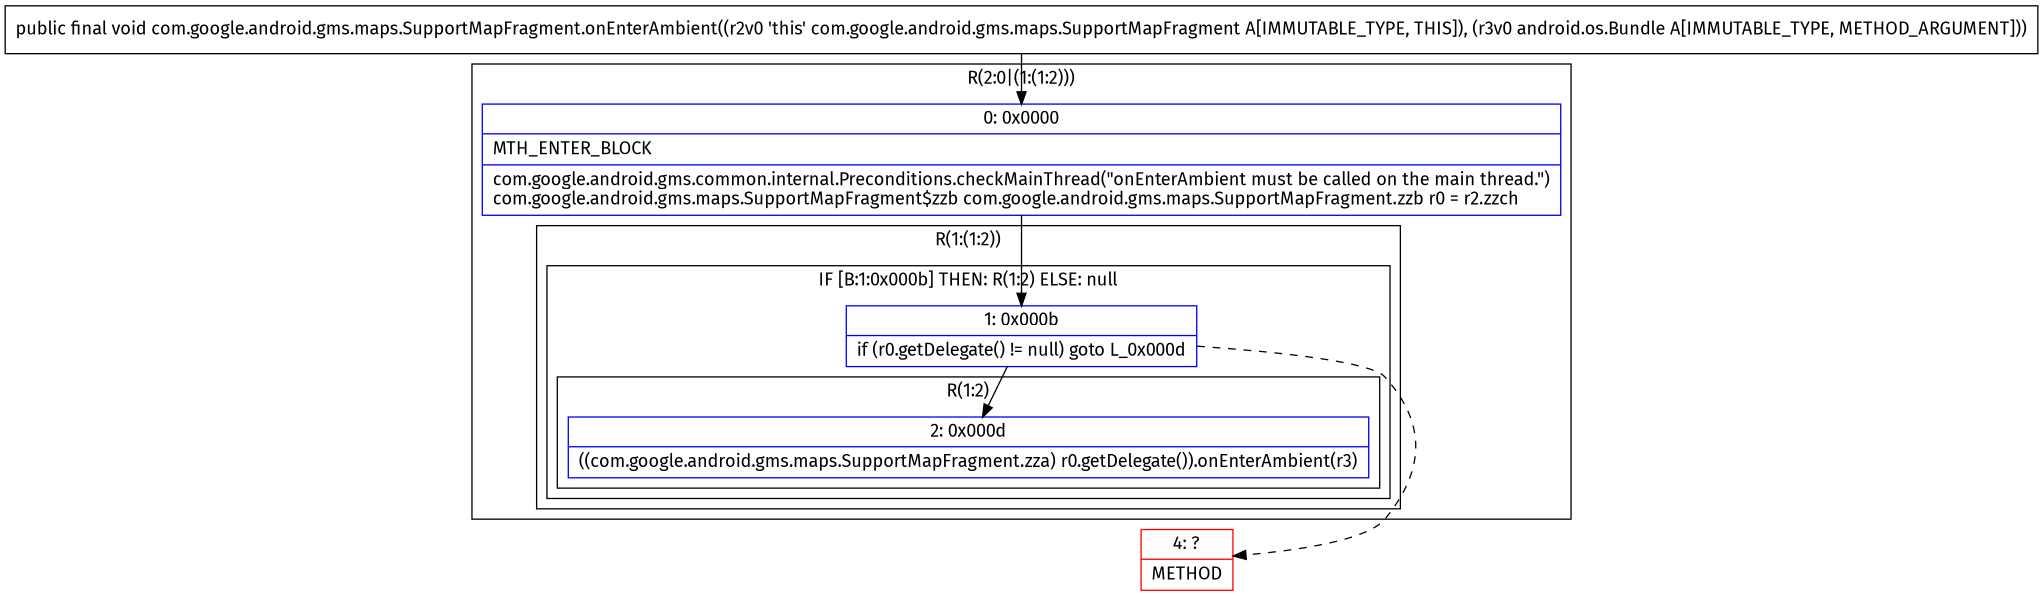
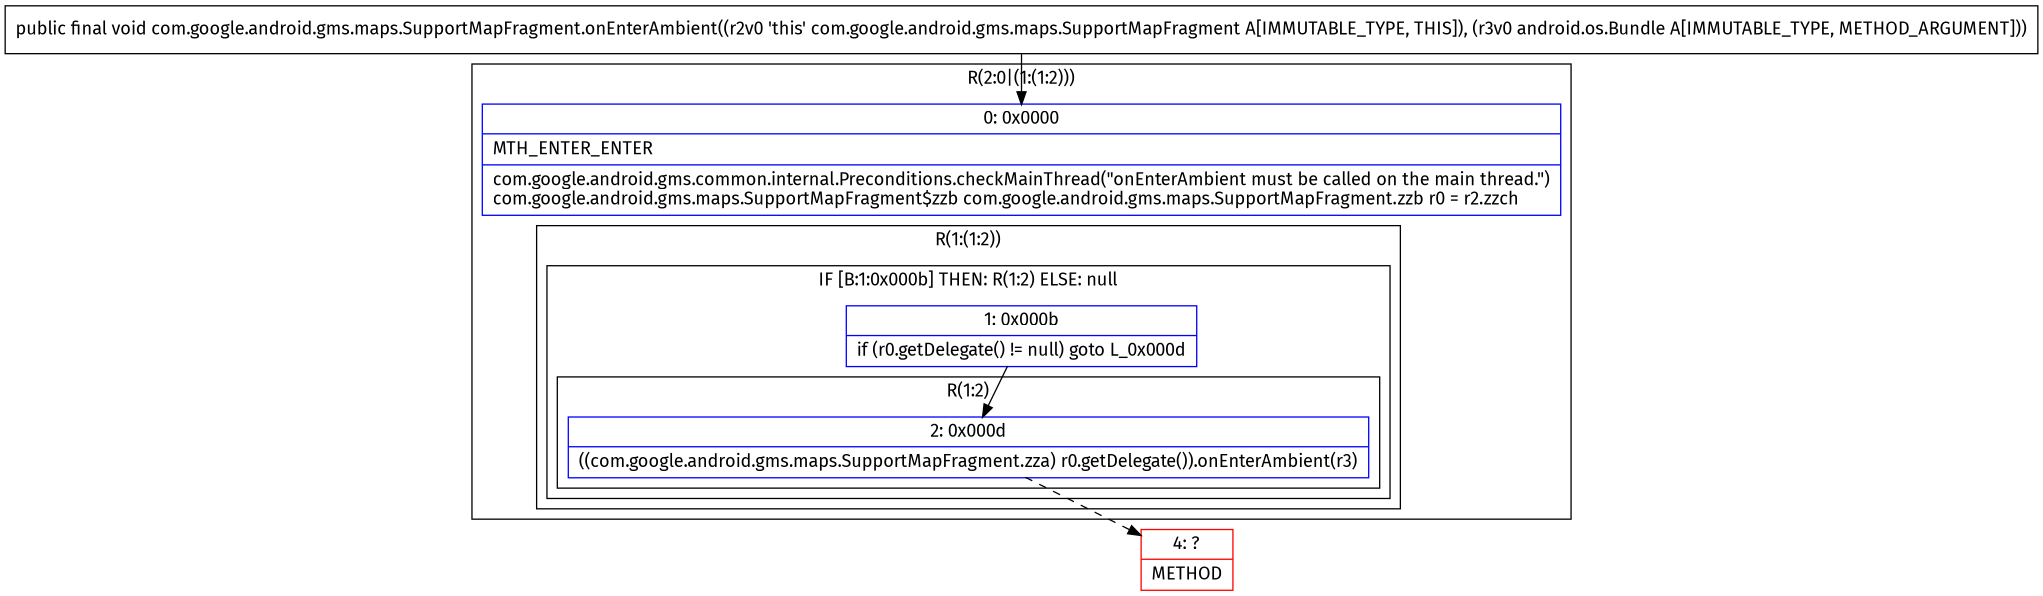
node "0: 0x0000": text "MTH_ENTER_BLOCK" -> "MTH_ENTER_ENTER"
edge "0: 0x0000" -> "1: 0x000b": removed
edge "1: 0x000b" -> "4: ?": now "2: 0x000d" -> "4: ?"
